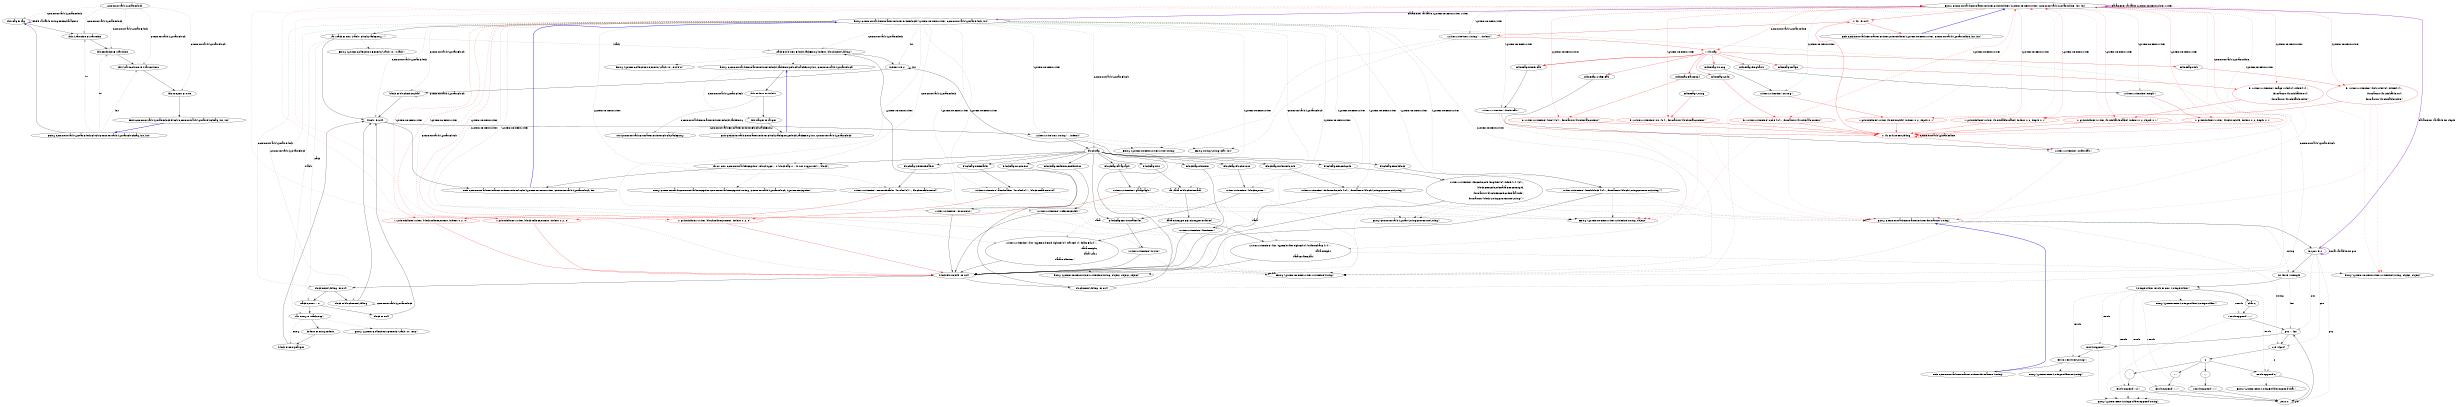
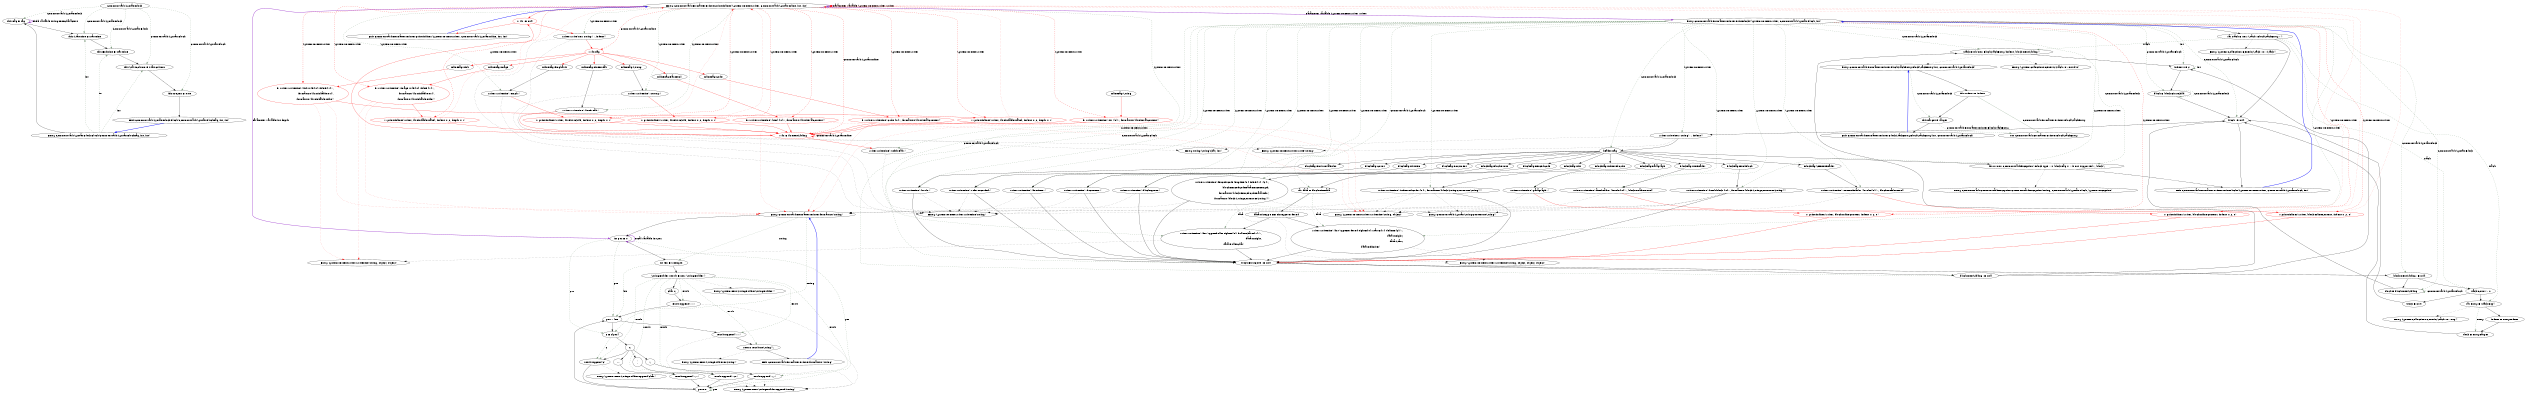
edge "1: ils.Tag" -> "InlineTag.LineBreak": style bold -> solid
node "InlineTag.SoftBreak": removed
node "block.Tag": label "block.Tag" -> "header.Tag"
node "BlockTag.ReferenceDefinition": label "BlockTag.ReferenceDefinition" -> "BlockTag.Count"
edge "writer.WriteLine(''block_quote'')" -> "BlockTag.HorizontalRuler": now "writer.WriteLine(''block_quote'')" -> "block.FirstChild != null"
